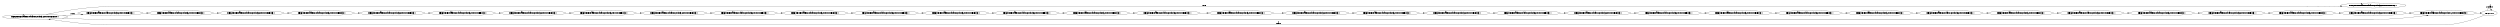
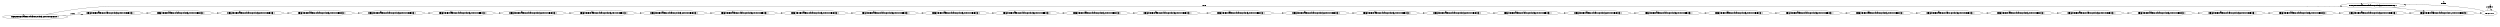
edge "LEGUP_F_safe_mod_func_uint32_t_u_u_BB__0..." -> "LEGUP_F_safe_mod_func_uint12_t_u_u_BB__5...": now "LEGUP_F_safe_mod_func_uint32_t_u_u_BB__2..." -> "LEGUP_F_safe_mod_func_uint12_t_u_u_BB__5..."
edge "LEGUP_0" -> "LEGUP_F_safe_mod_func_uint32_t_u_u_BB__0...": now "LEGUP_0" -> "LEGUP_F_safe_mod_func_uint32_t_u_u_BB__2..."
